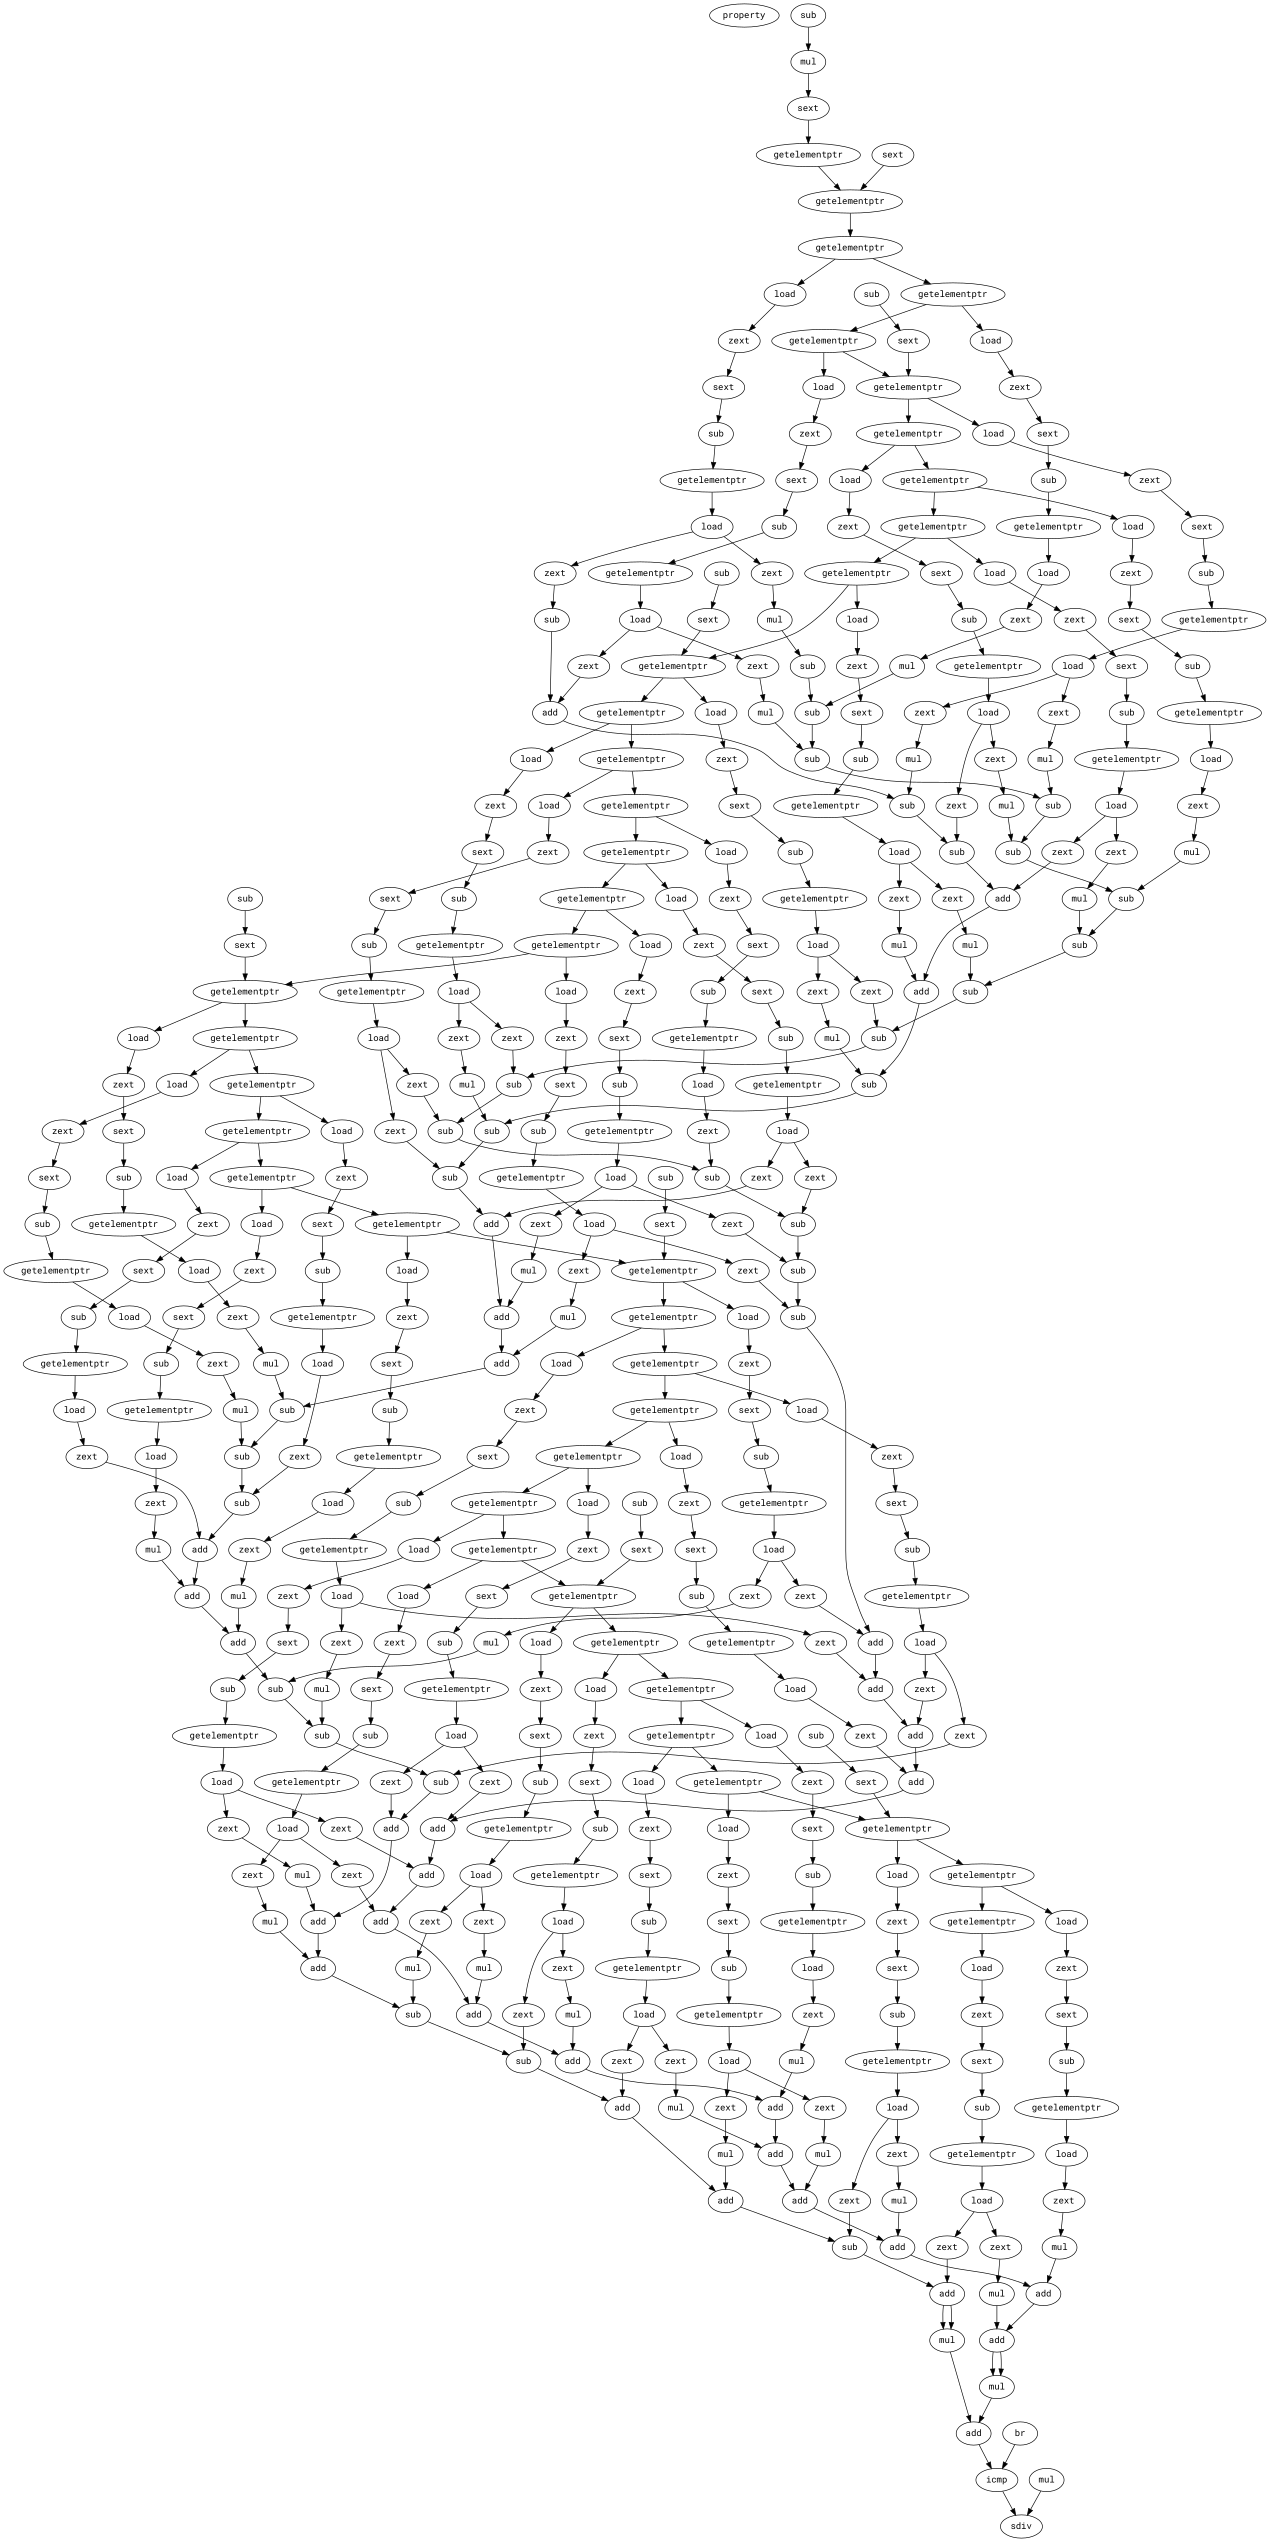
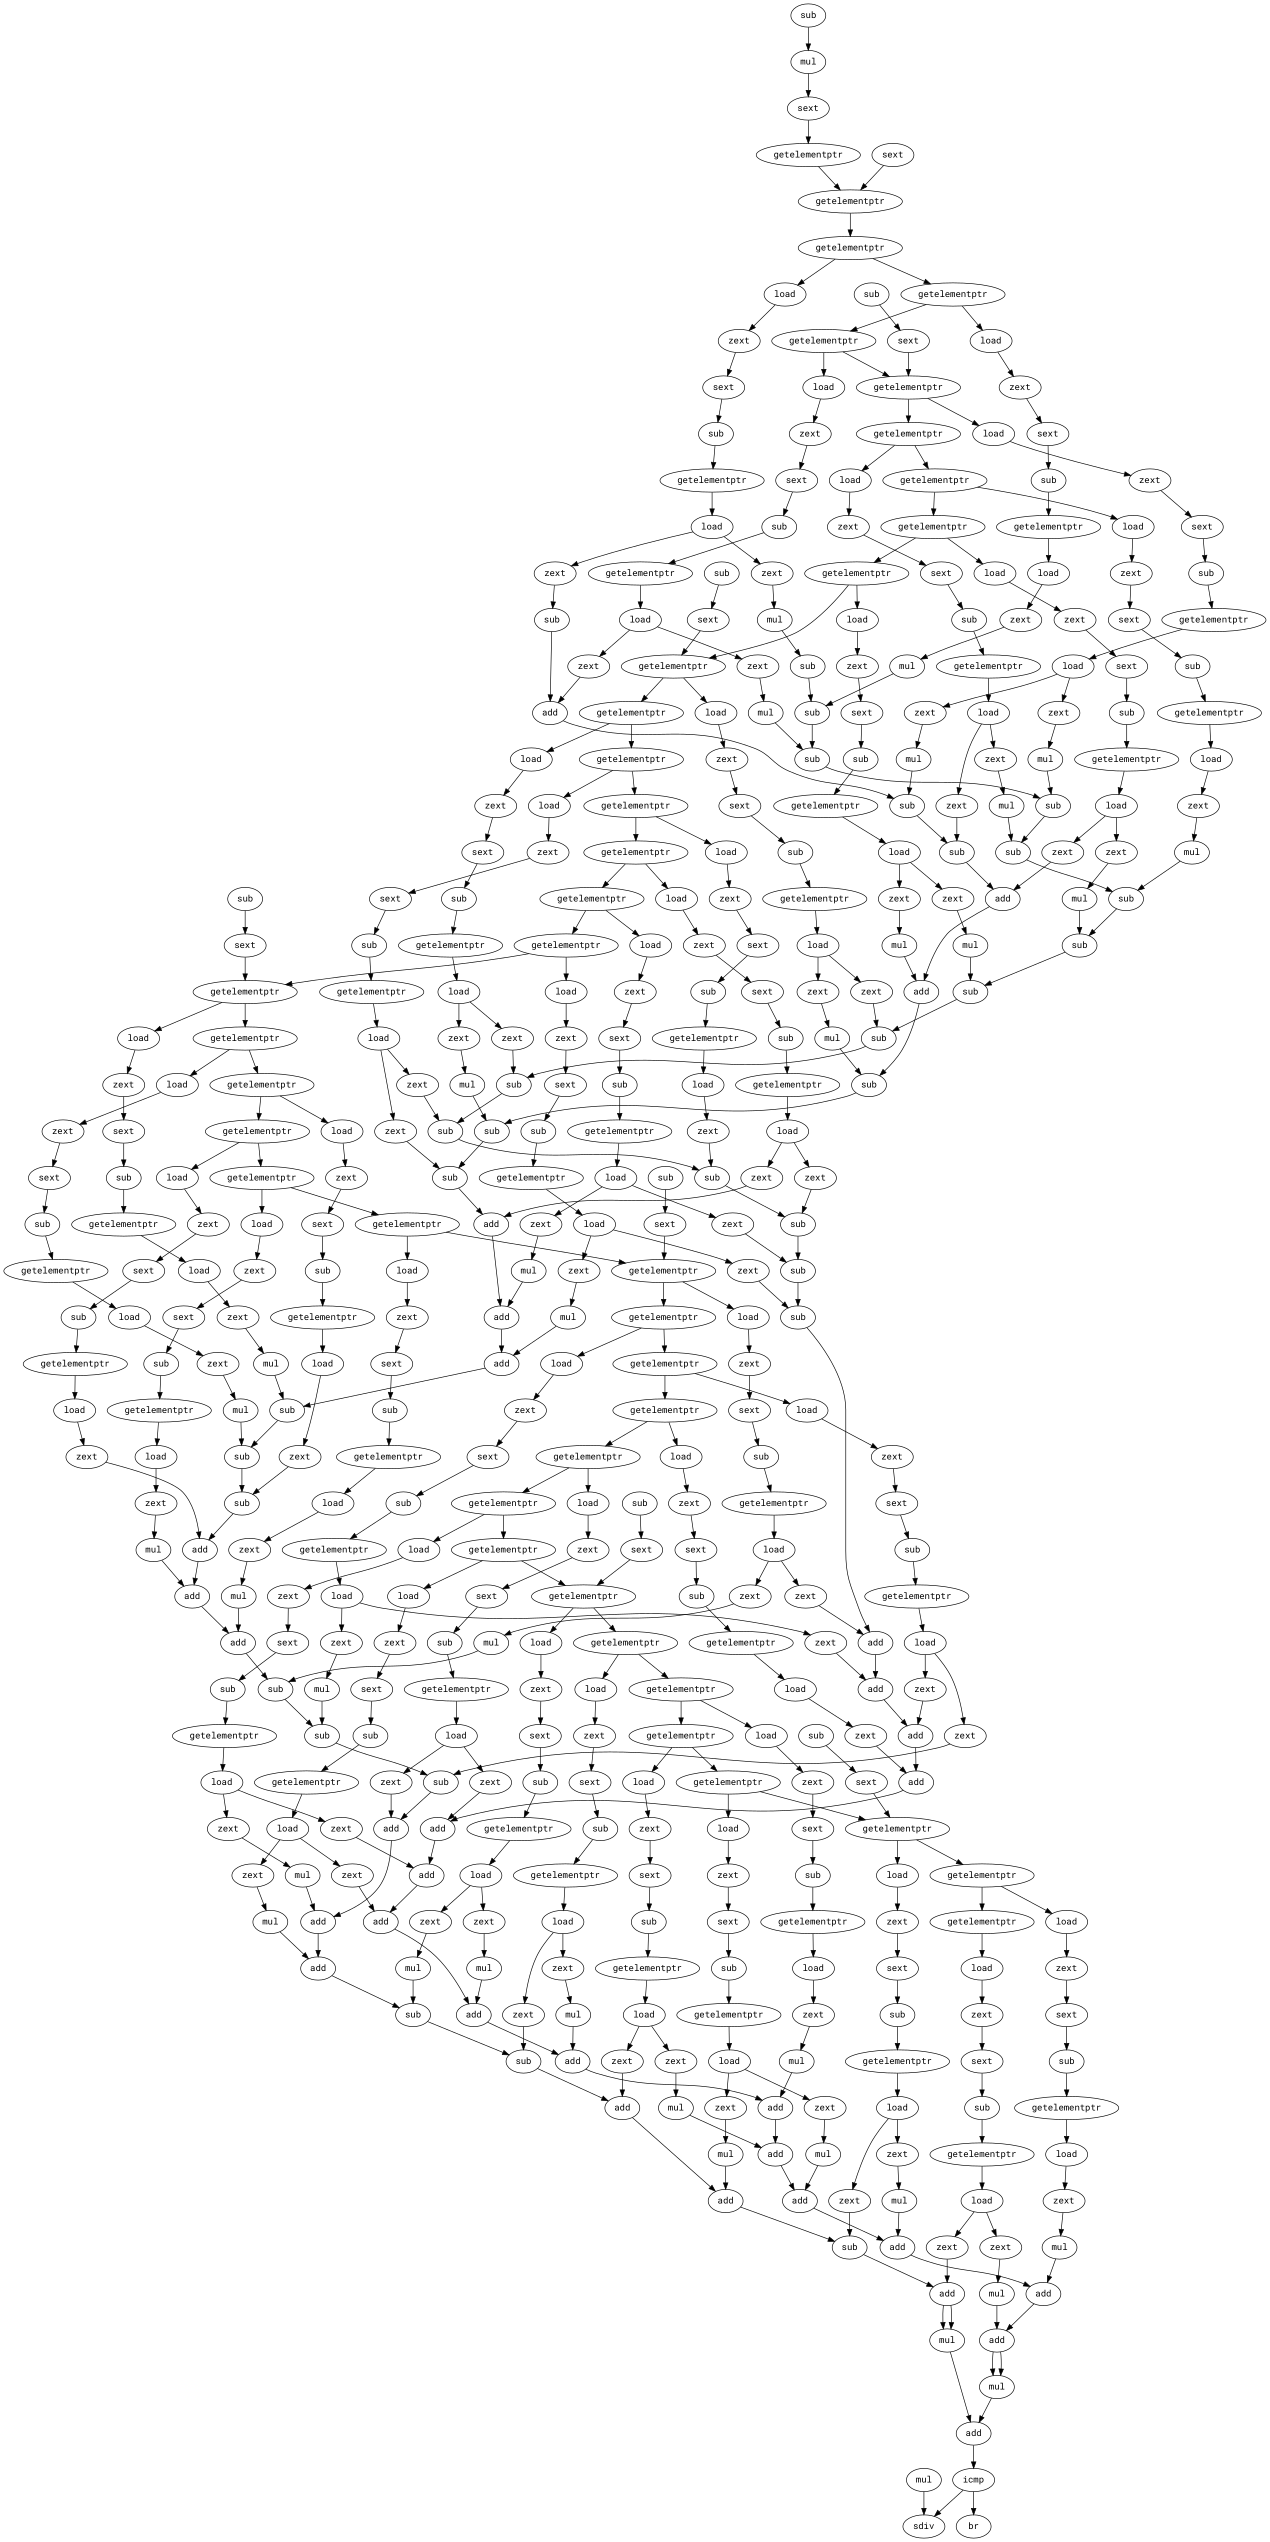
node "property": removed
edge "br" -> "icmp": reversed
